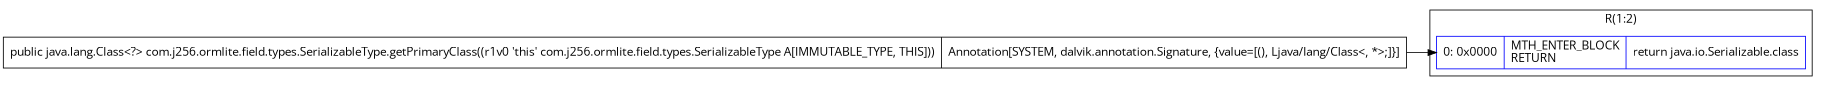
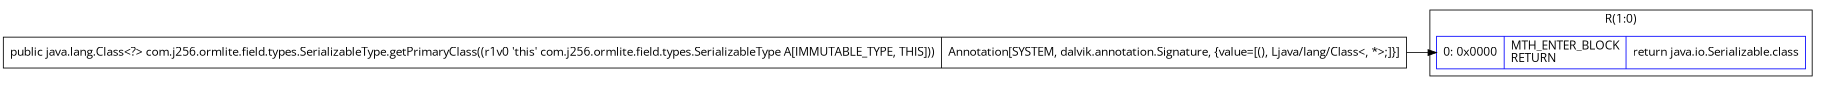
cluster "R(1:2)": label "R(1:2)" -> "R(1:0)"
